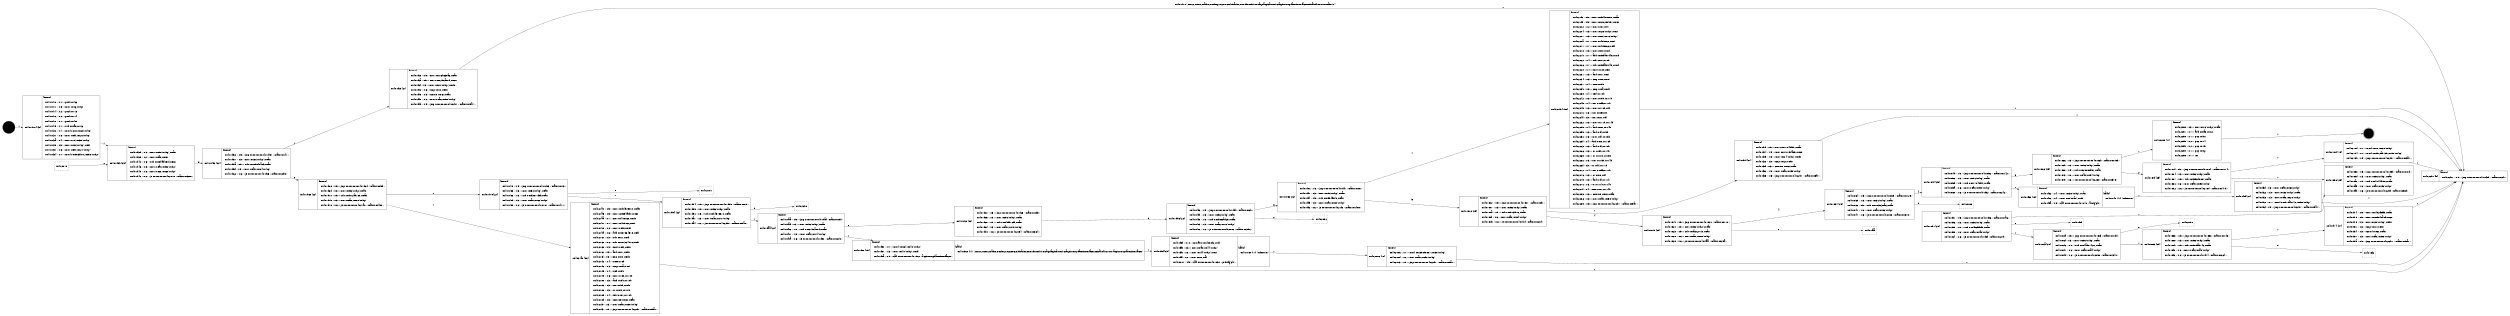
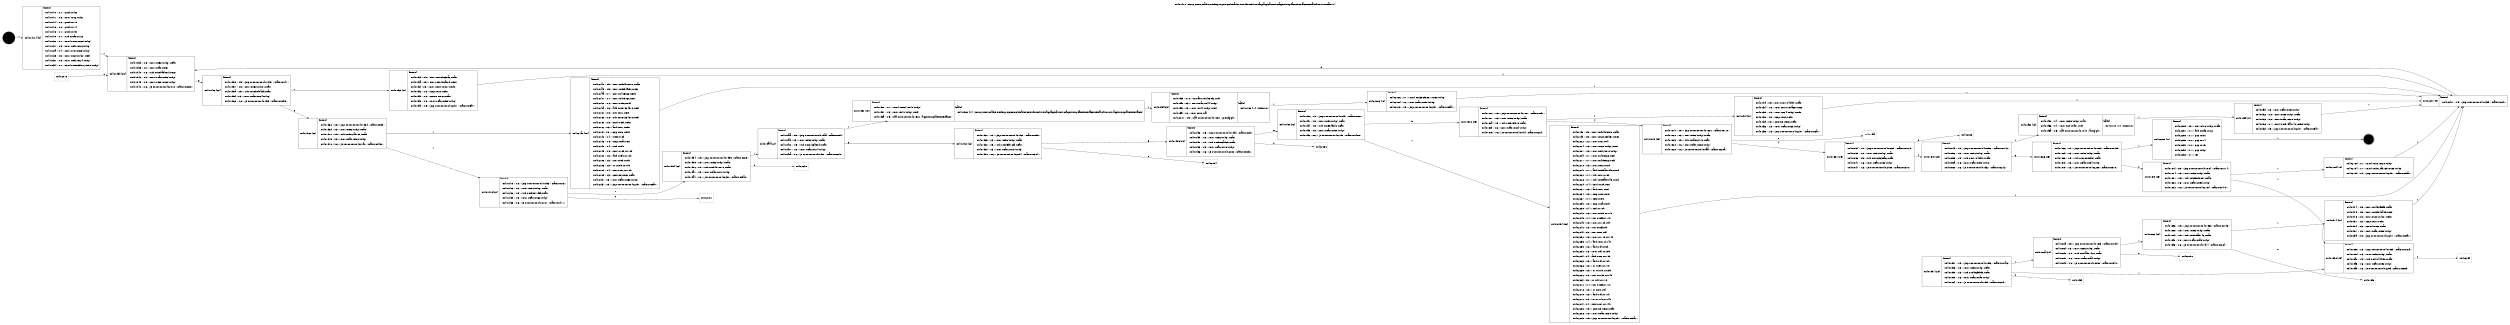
edge "0x4022b7 [5]" -> "0x401d3b [23]": added, label "8"
node "0x402094": added
node "0x40229f": added
